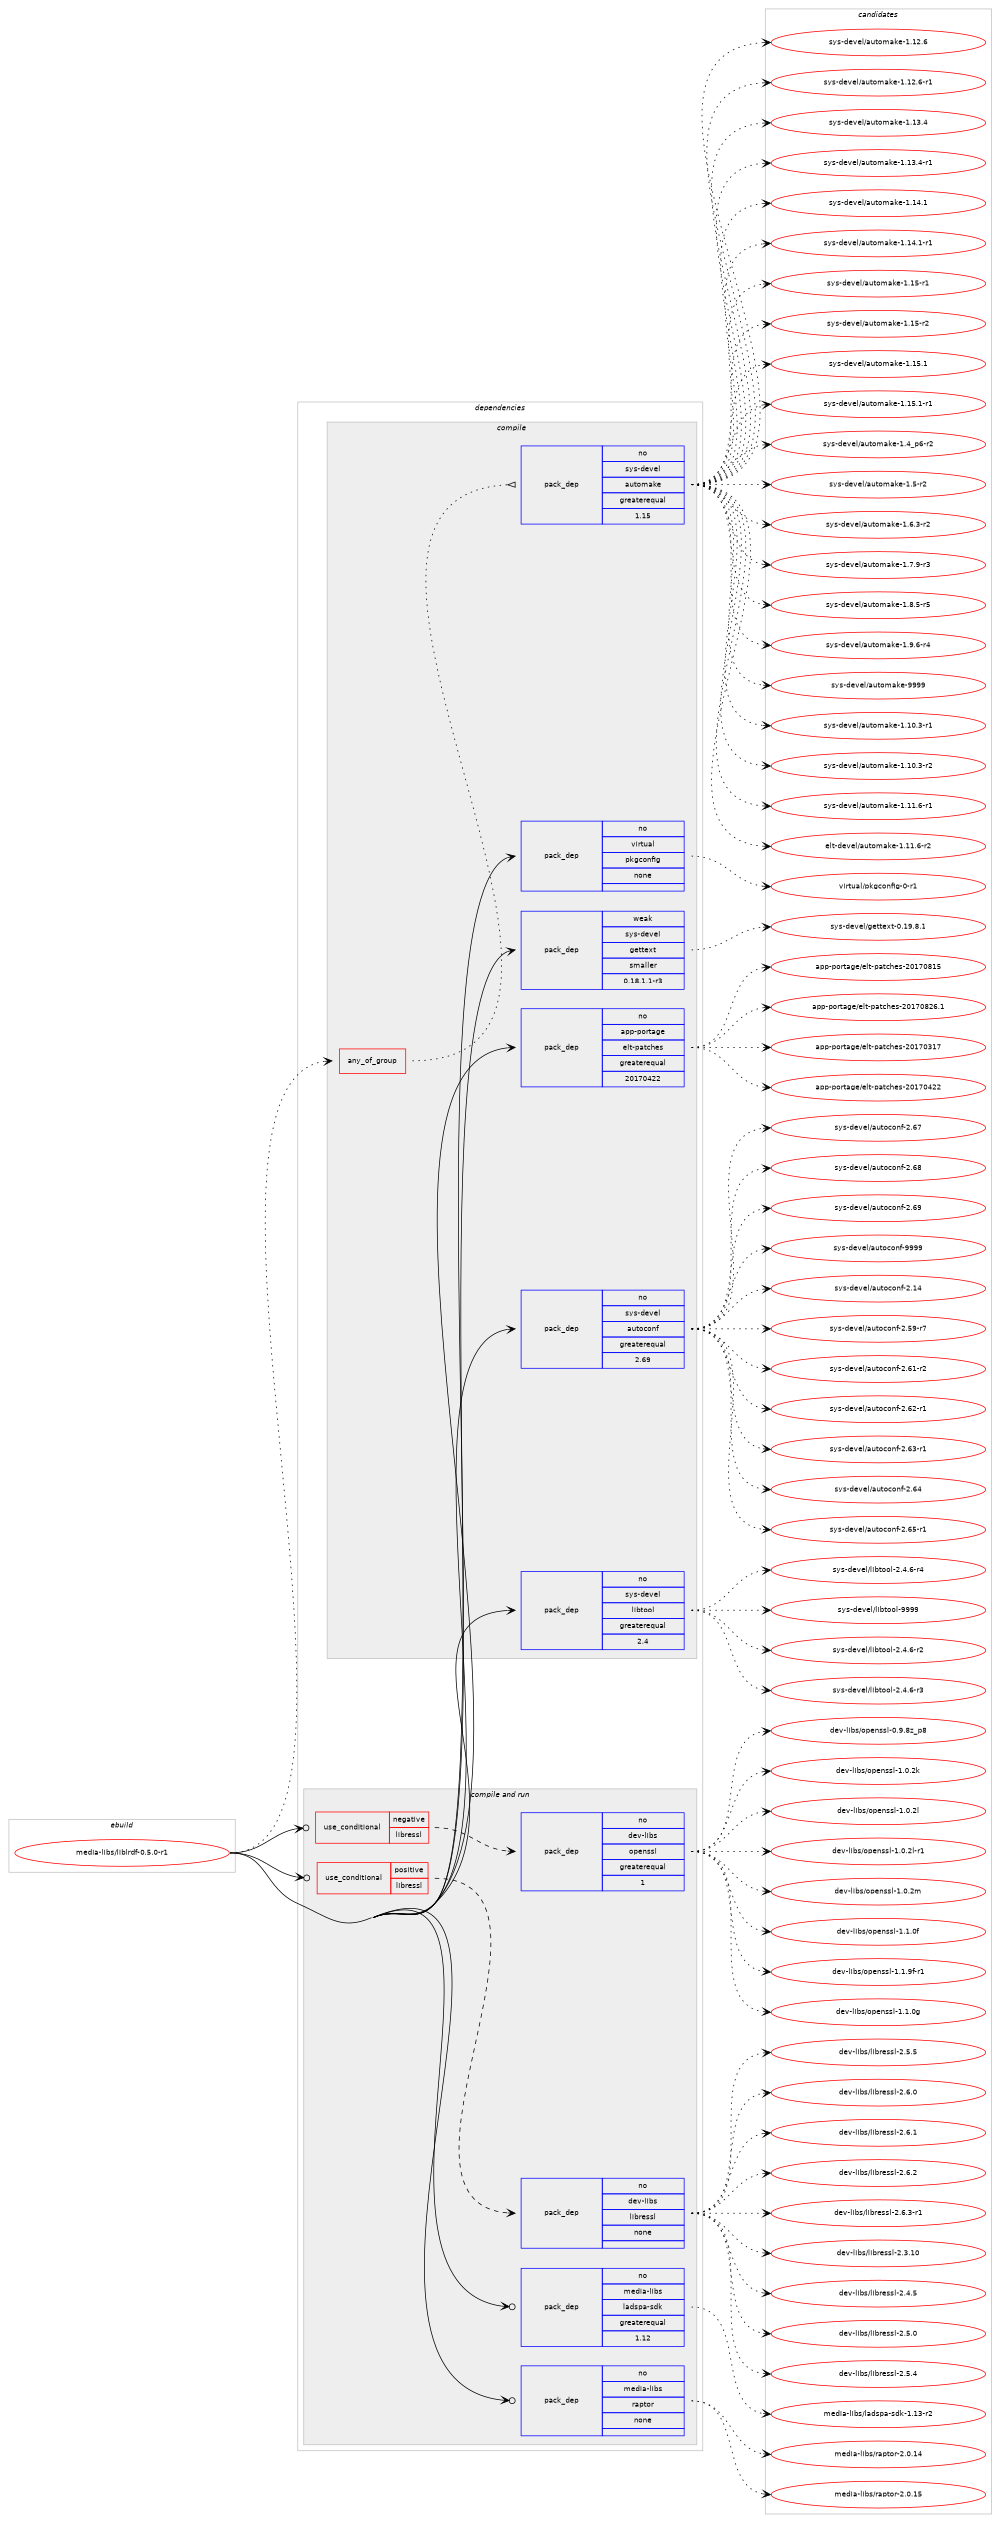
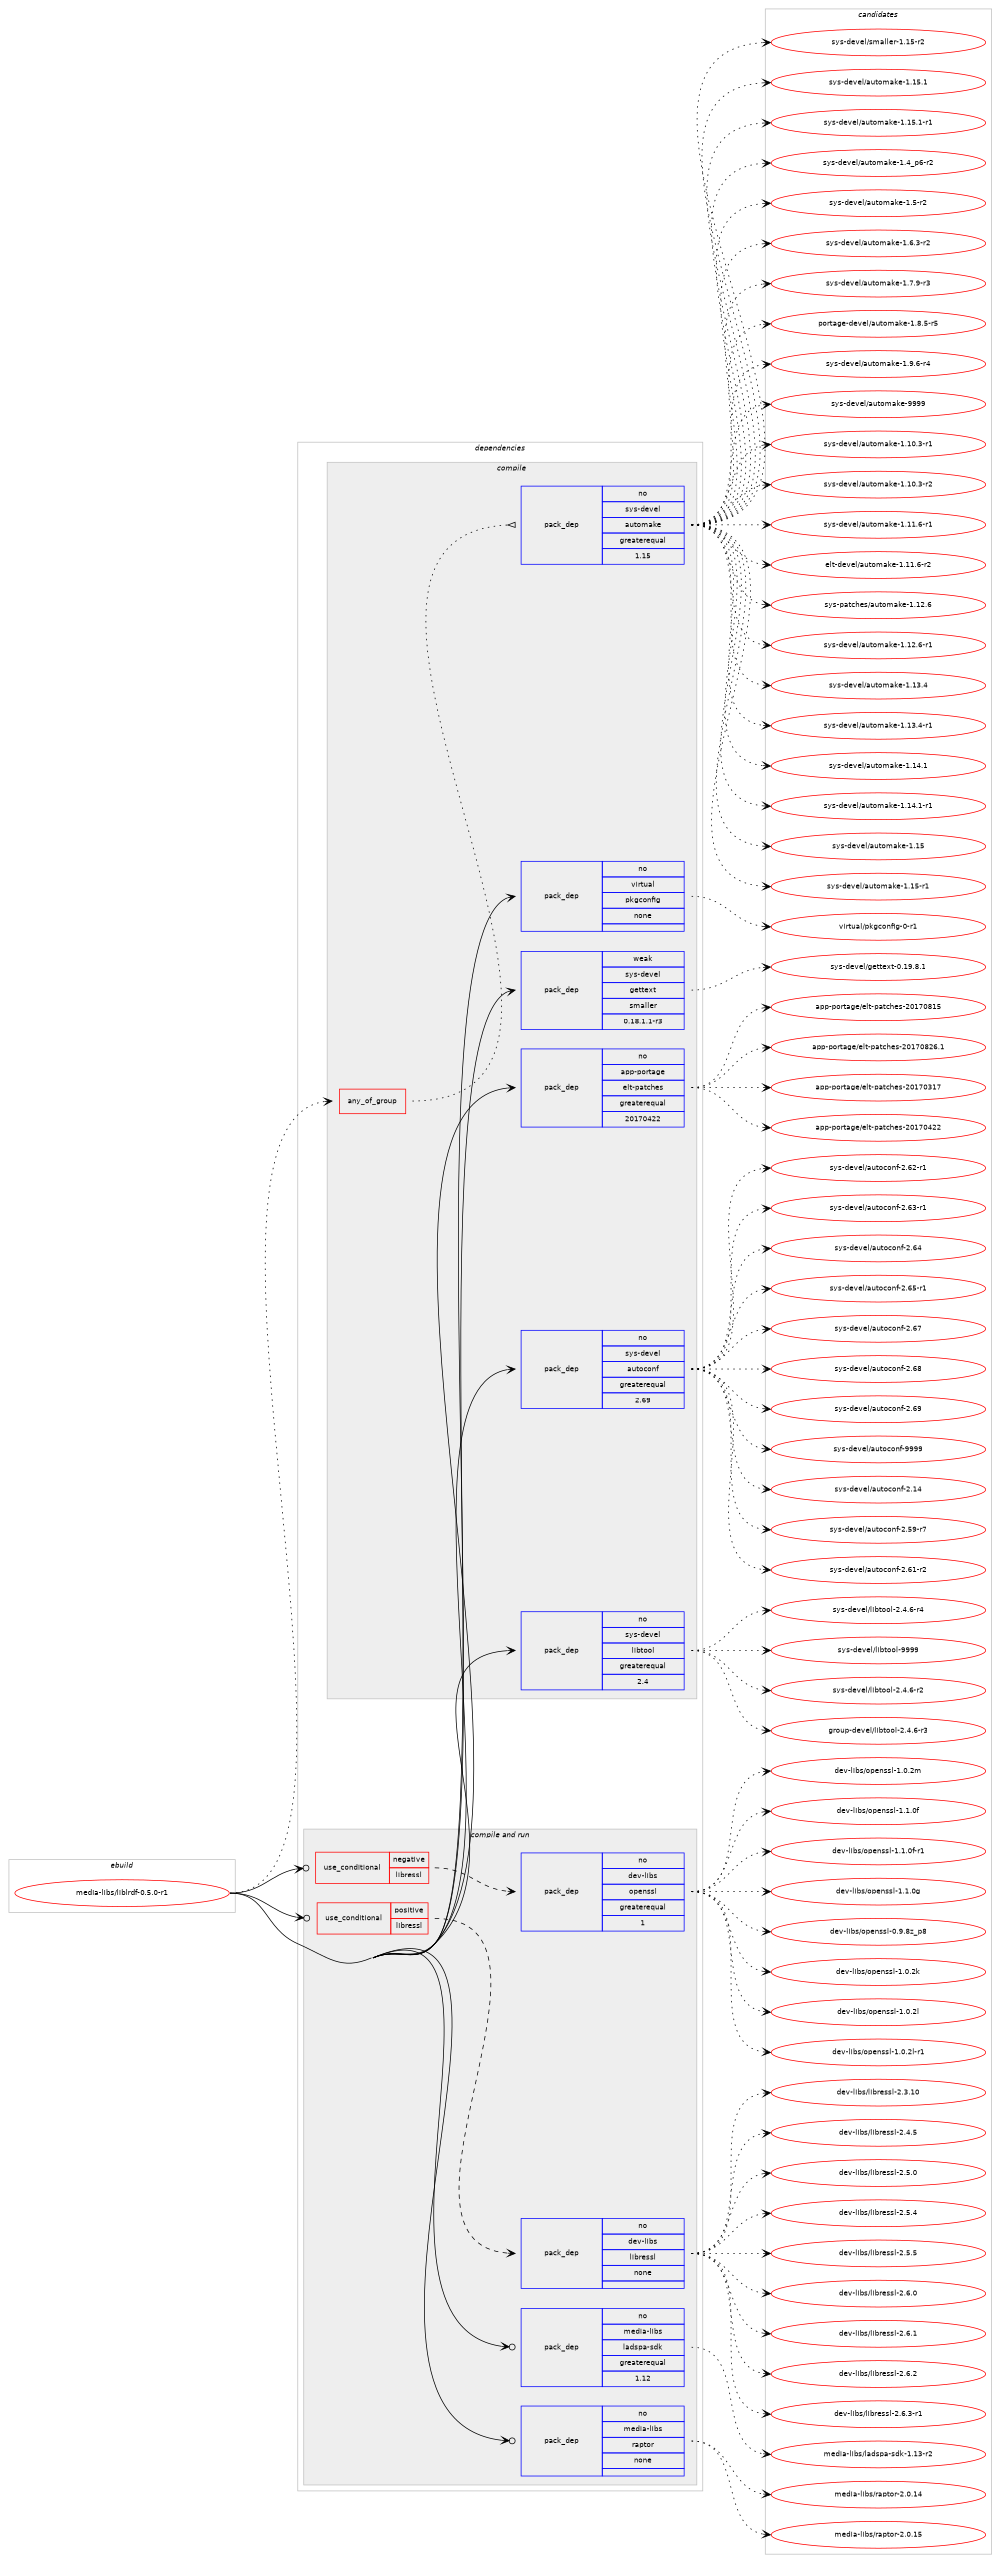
node "sys-devel/automake-1.12.6": label "sys-devel/automake-1.12.6" -> "sys-patches/automake-1.12.6"
node "sys-devel/automake-1.15-r2": label "sys-devel/automake-1.15-r2" -> "sys-devel/smaller-1.15-r2"
node "sys-devel/automake-1.8.5-r5": label "sys-devel/automake-1.8.5-r5" -> "portage-devel/automake-1.8.5-r5"
node "sys-devel/automake-1.15": added
node "sys-devel/libtool-2.4.6-r3": label "sys-devel/libtool-2.4.6-r3" -> "group-devel/libtool-2.4.6-r3"
node "dev-libs/openssl-1.1.9f-r1": label "dev-libs/openssl-1.1.9f-r1" -> "dev-libs/openssl-1.1.0f-r1"
